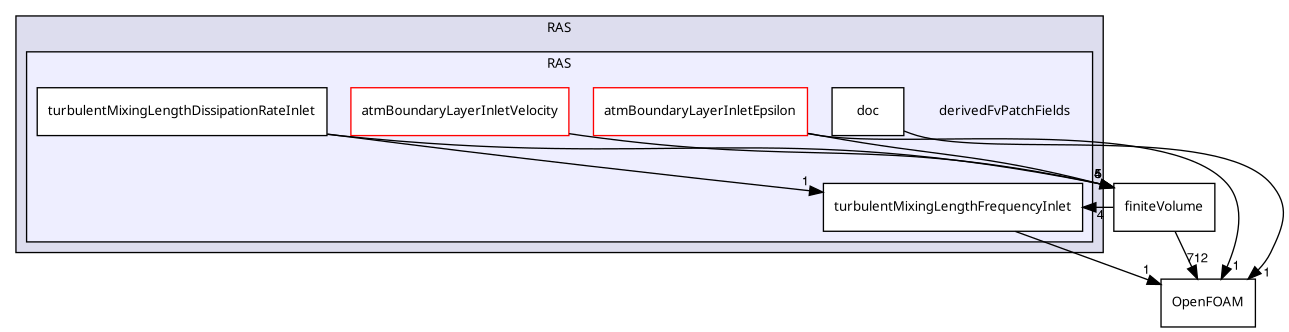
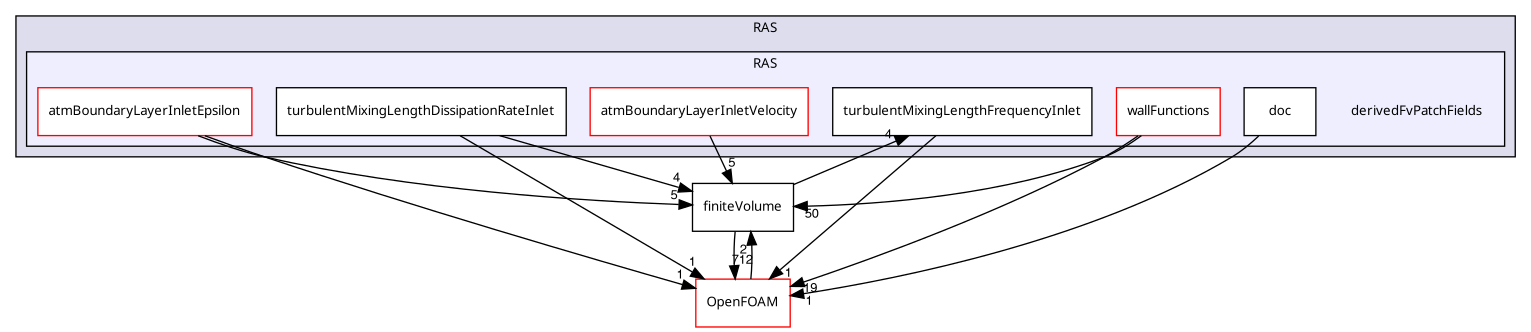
node "wallFunctions": added
edge "turbulentMixingLengthDissipationRateInlet" -> "turbulentMixingLengthFrequencyInlet": now "turbulentMixingLengthDissipationRateInlet" -> "OpenFOAM"
edge "OpenFOAM" -> "finiteVolume": added
node "OpenFOAM": color black -> red
